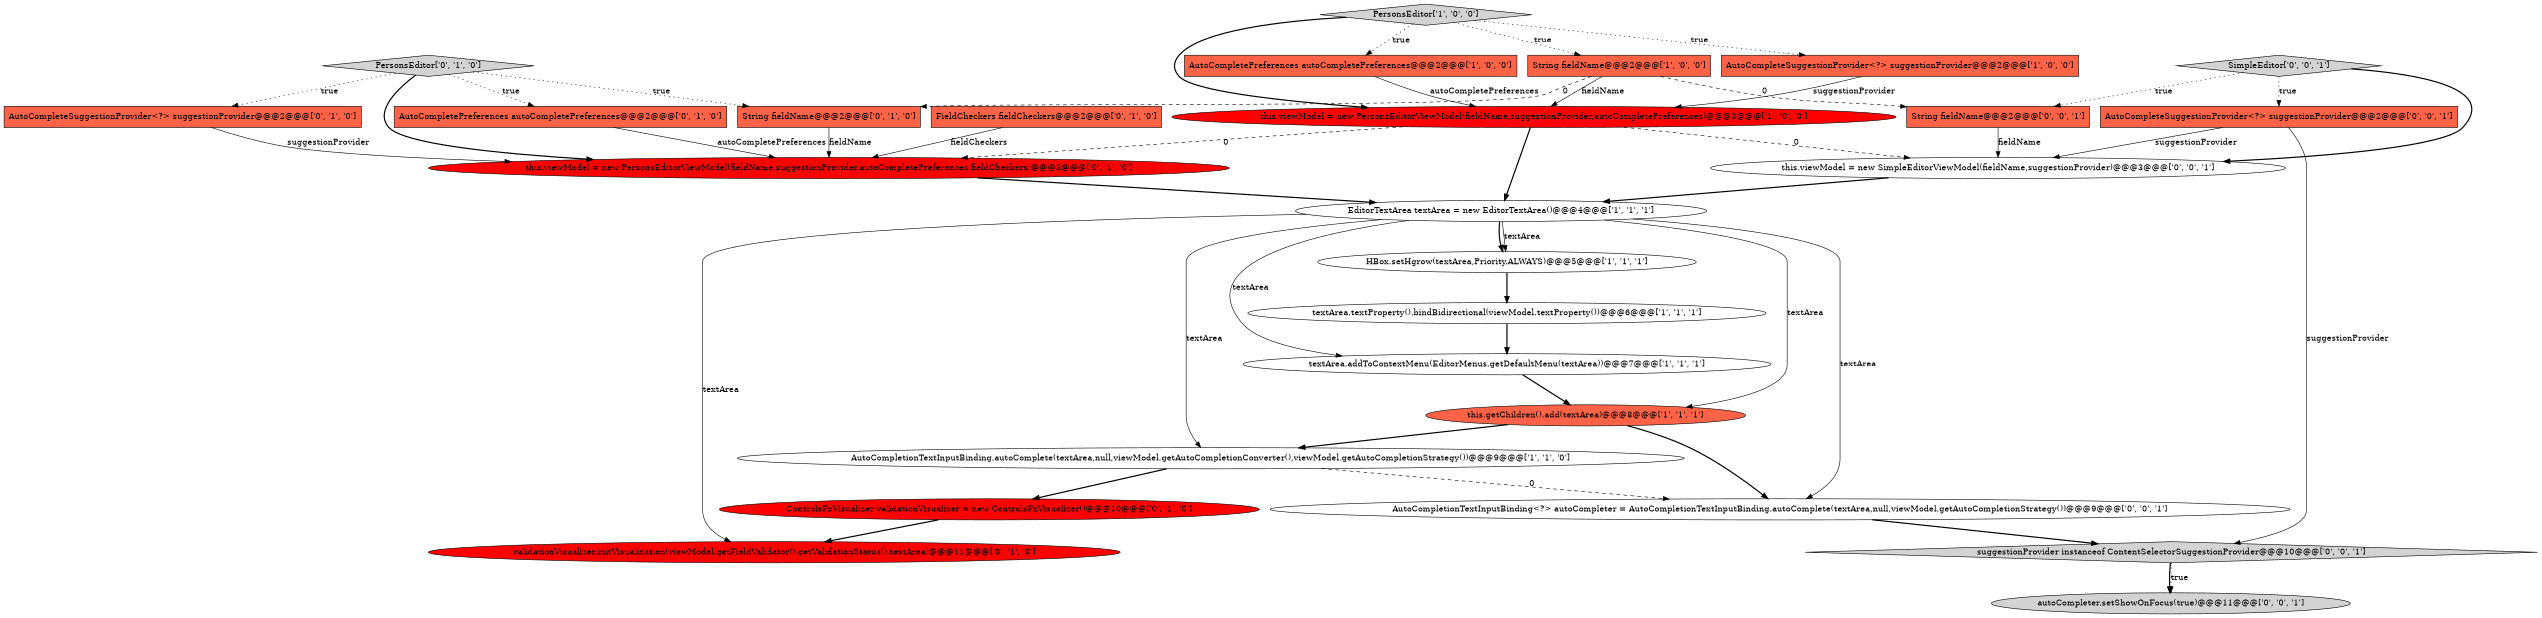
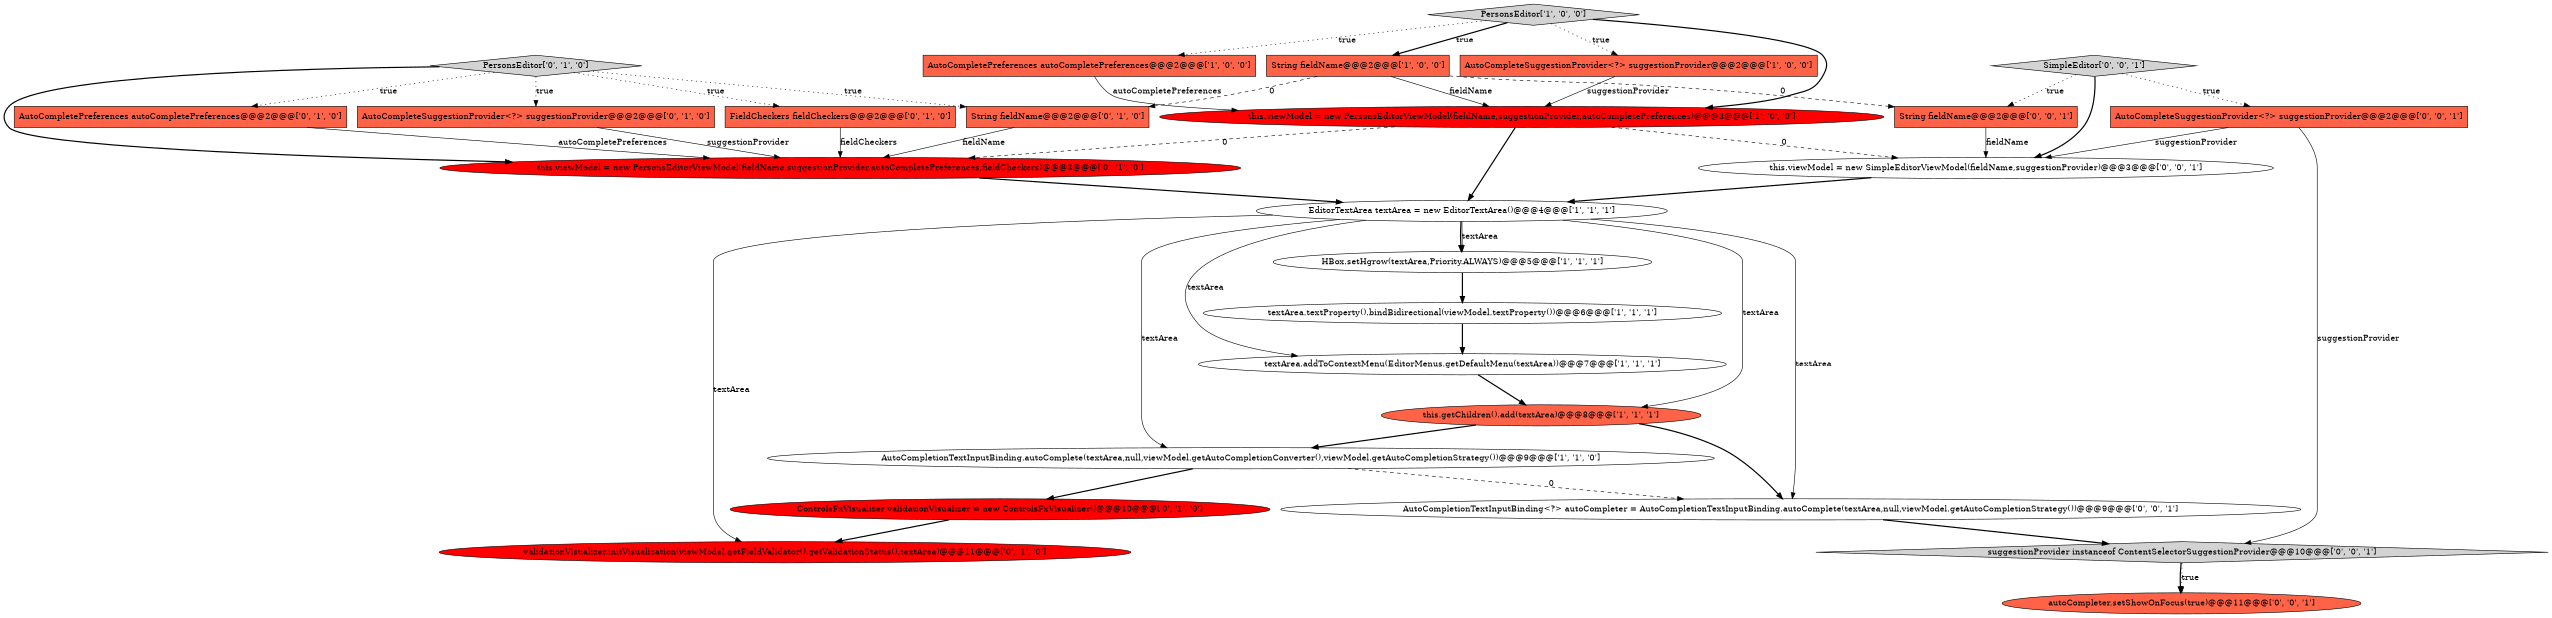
edge "PersonsEditor['1', '0', '0']" -> "String fieldName@@@2@@@['1', '0', '0']": style dotted -> bold
edge "PersonsEditor['0', '1', '0']" -> "FieldCheckers fieldCheckers@@@2@@@['0', '1', '0']": added, label "true"
node "autoCompleter.setShowOnFocus(true)@@@11@@@['0', '0', '1']": fillcolor lightgray -> tomato
